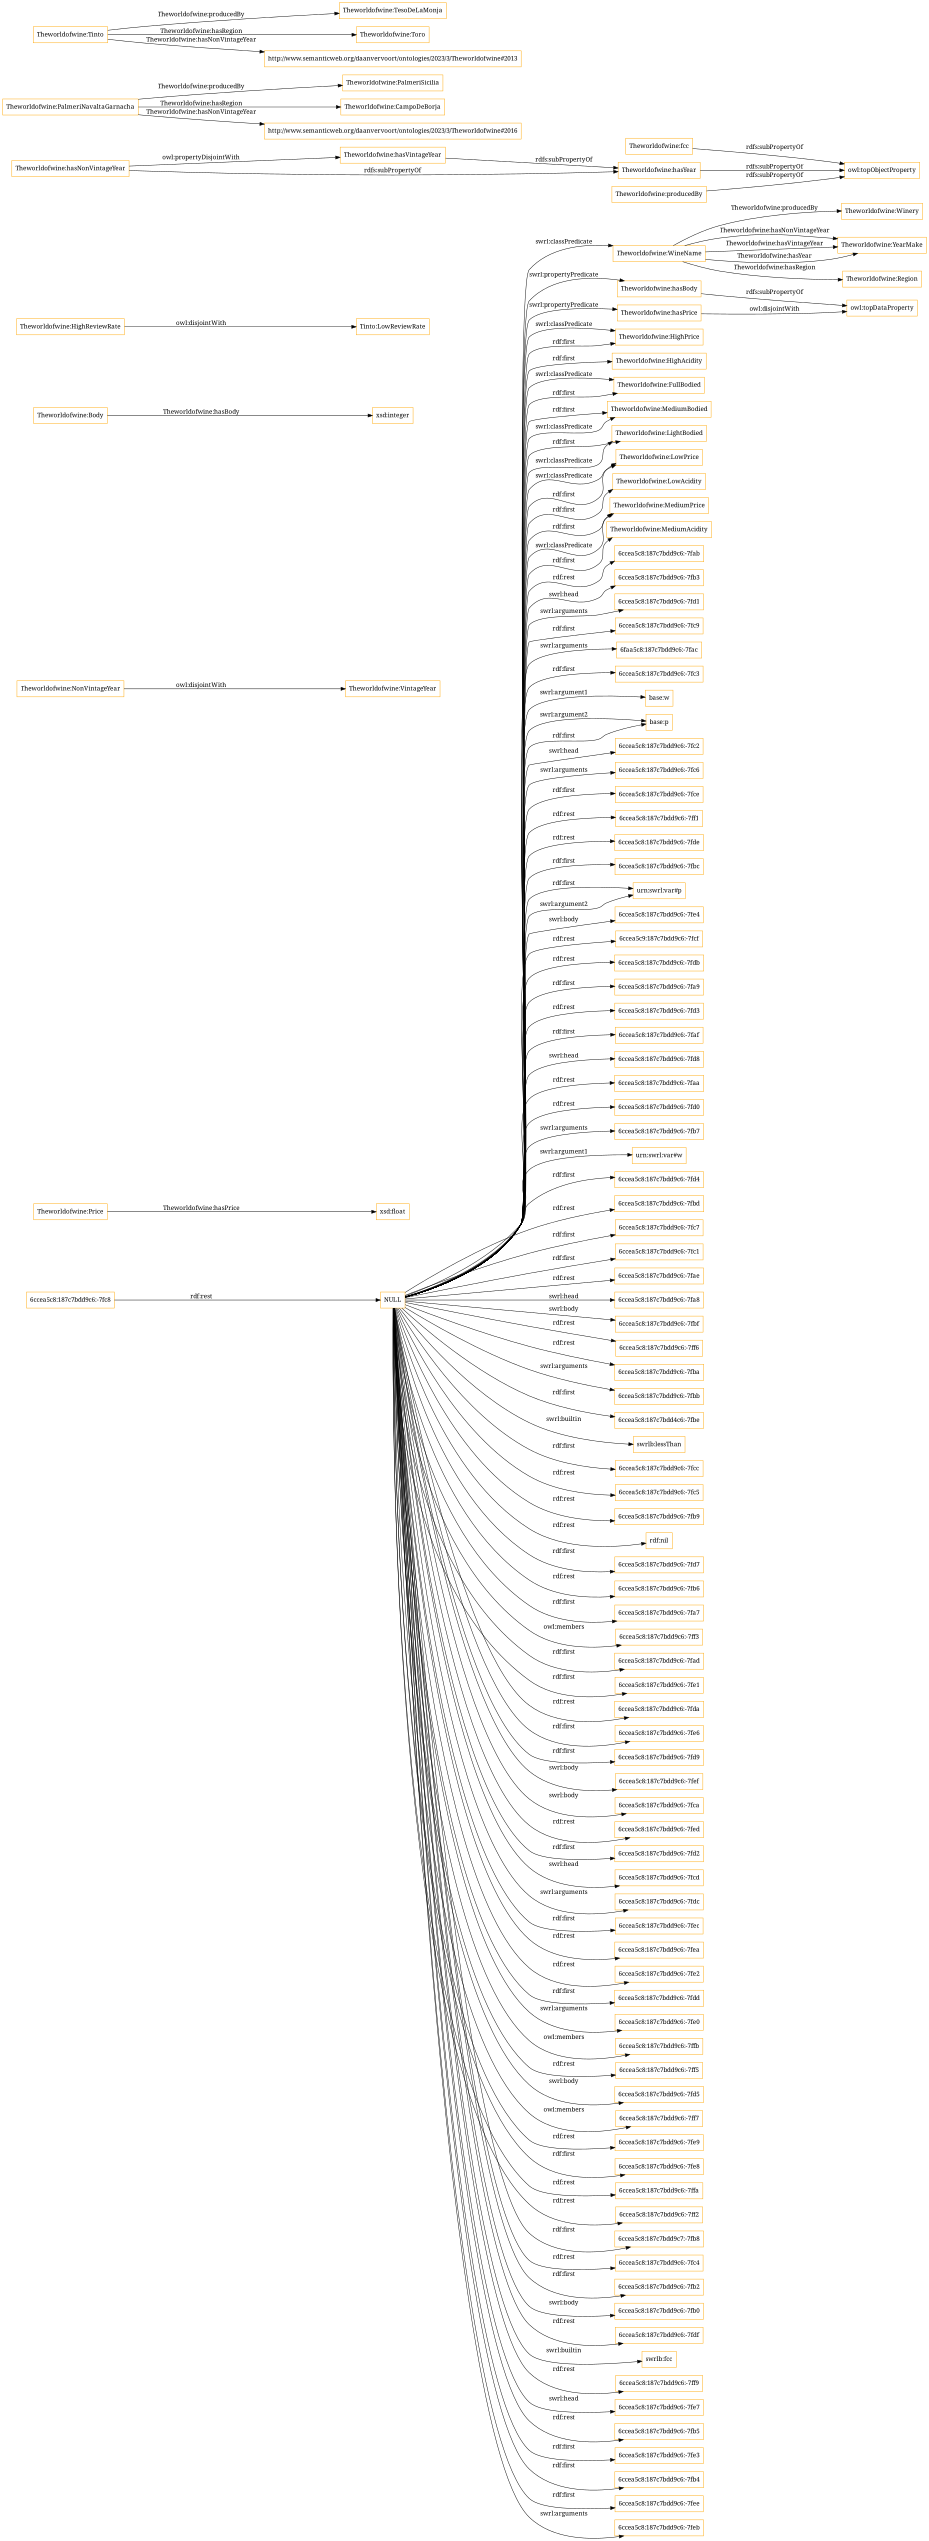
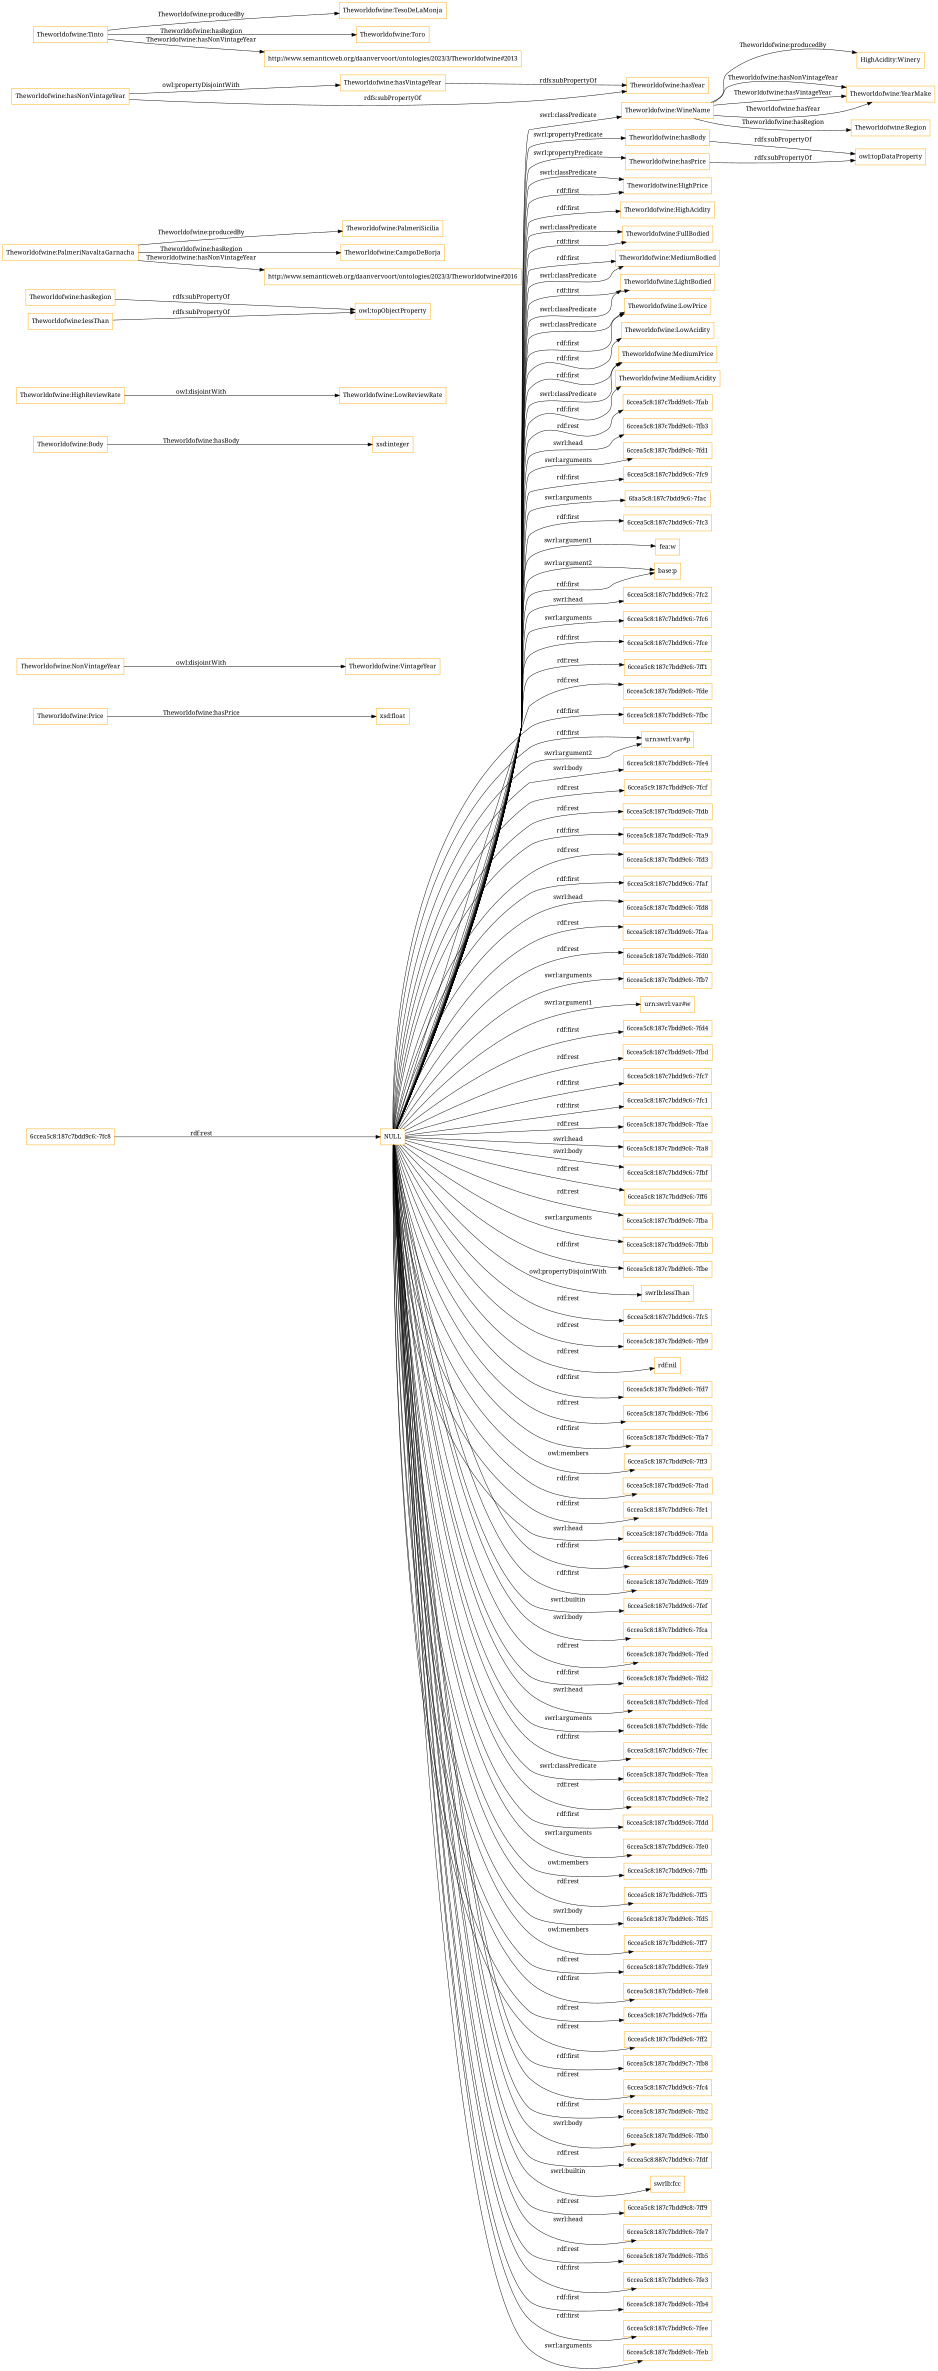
node "Theworldofwine:fcc": label "Theworldofwine:fcc" -> "Theworldofwine:hasRegion"
edge "Theworldofwine:hasYear" -> "owl:topObjectProperty": removed, label "rdfs:subPropertyOf"
node "Theworldofwine:producedBy": label "Theworldofwine:producedBy" -> "Theworldofwine:lessThan"
node "Theworldofwine:Winery": label "Theworldofwine:Winery" -> "HighAcidity:Winery"
edge "Theworldofwine:hasPrice" -> "owl:topDataProperty": label "owl:disjointWith" -> "rdfs:subPropertyOf"
node "Tinto:LowReviewRate": label "Tinto:LowReviewRate" -> "Theworldofwine:LowReviewRate"
node "base:w": label "base:w" -> "fea:w"
edge "NULL" -> "swrlb:lessThan": label "swrl:builtin" -> "owl:propertyDisjointWith"
node "6ccea5c8:187c7bdd4c6:-7fbe": label "6ccea5c8:187c7bdd4c6:-7fbe" -> "6ccea5c8:187c7bdd9c6:-7fbe"
node "6ccea5c8:187c7bdd9c6:-7fcc": removed
edge "NULL" -> "6ccea5c8:187c7bdd9c6:-7fda": label "rdf:rest" -> "swrl:head"
edge "NULL" -> "6ccea5c8:187c7bdd9c6:-7fef": label "swrl:body" -> "swrl:builtin"
edge "NULL" -> "6ccea5c8:187c7bdd9c6:-7fea": label "rdf:rest" -> "swrl:classPredicate"
node "6ccea5c8:187c7bdd9c6:-7fdf": label "6ccea5c8:187c7bdd9c6:-7fdf" -> "6ccea5c8:887c7bdd9c6:-7fdf"
node "6ccea5c8:187c7bdd9c6:-7ff9": label "6ccea5c8:187c7bdd9c6:-7ff9" -> "6ccea5c8:187c7bdd9c8:-7ff9"
